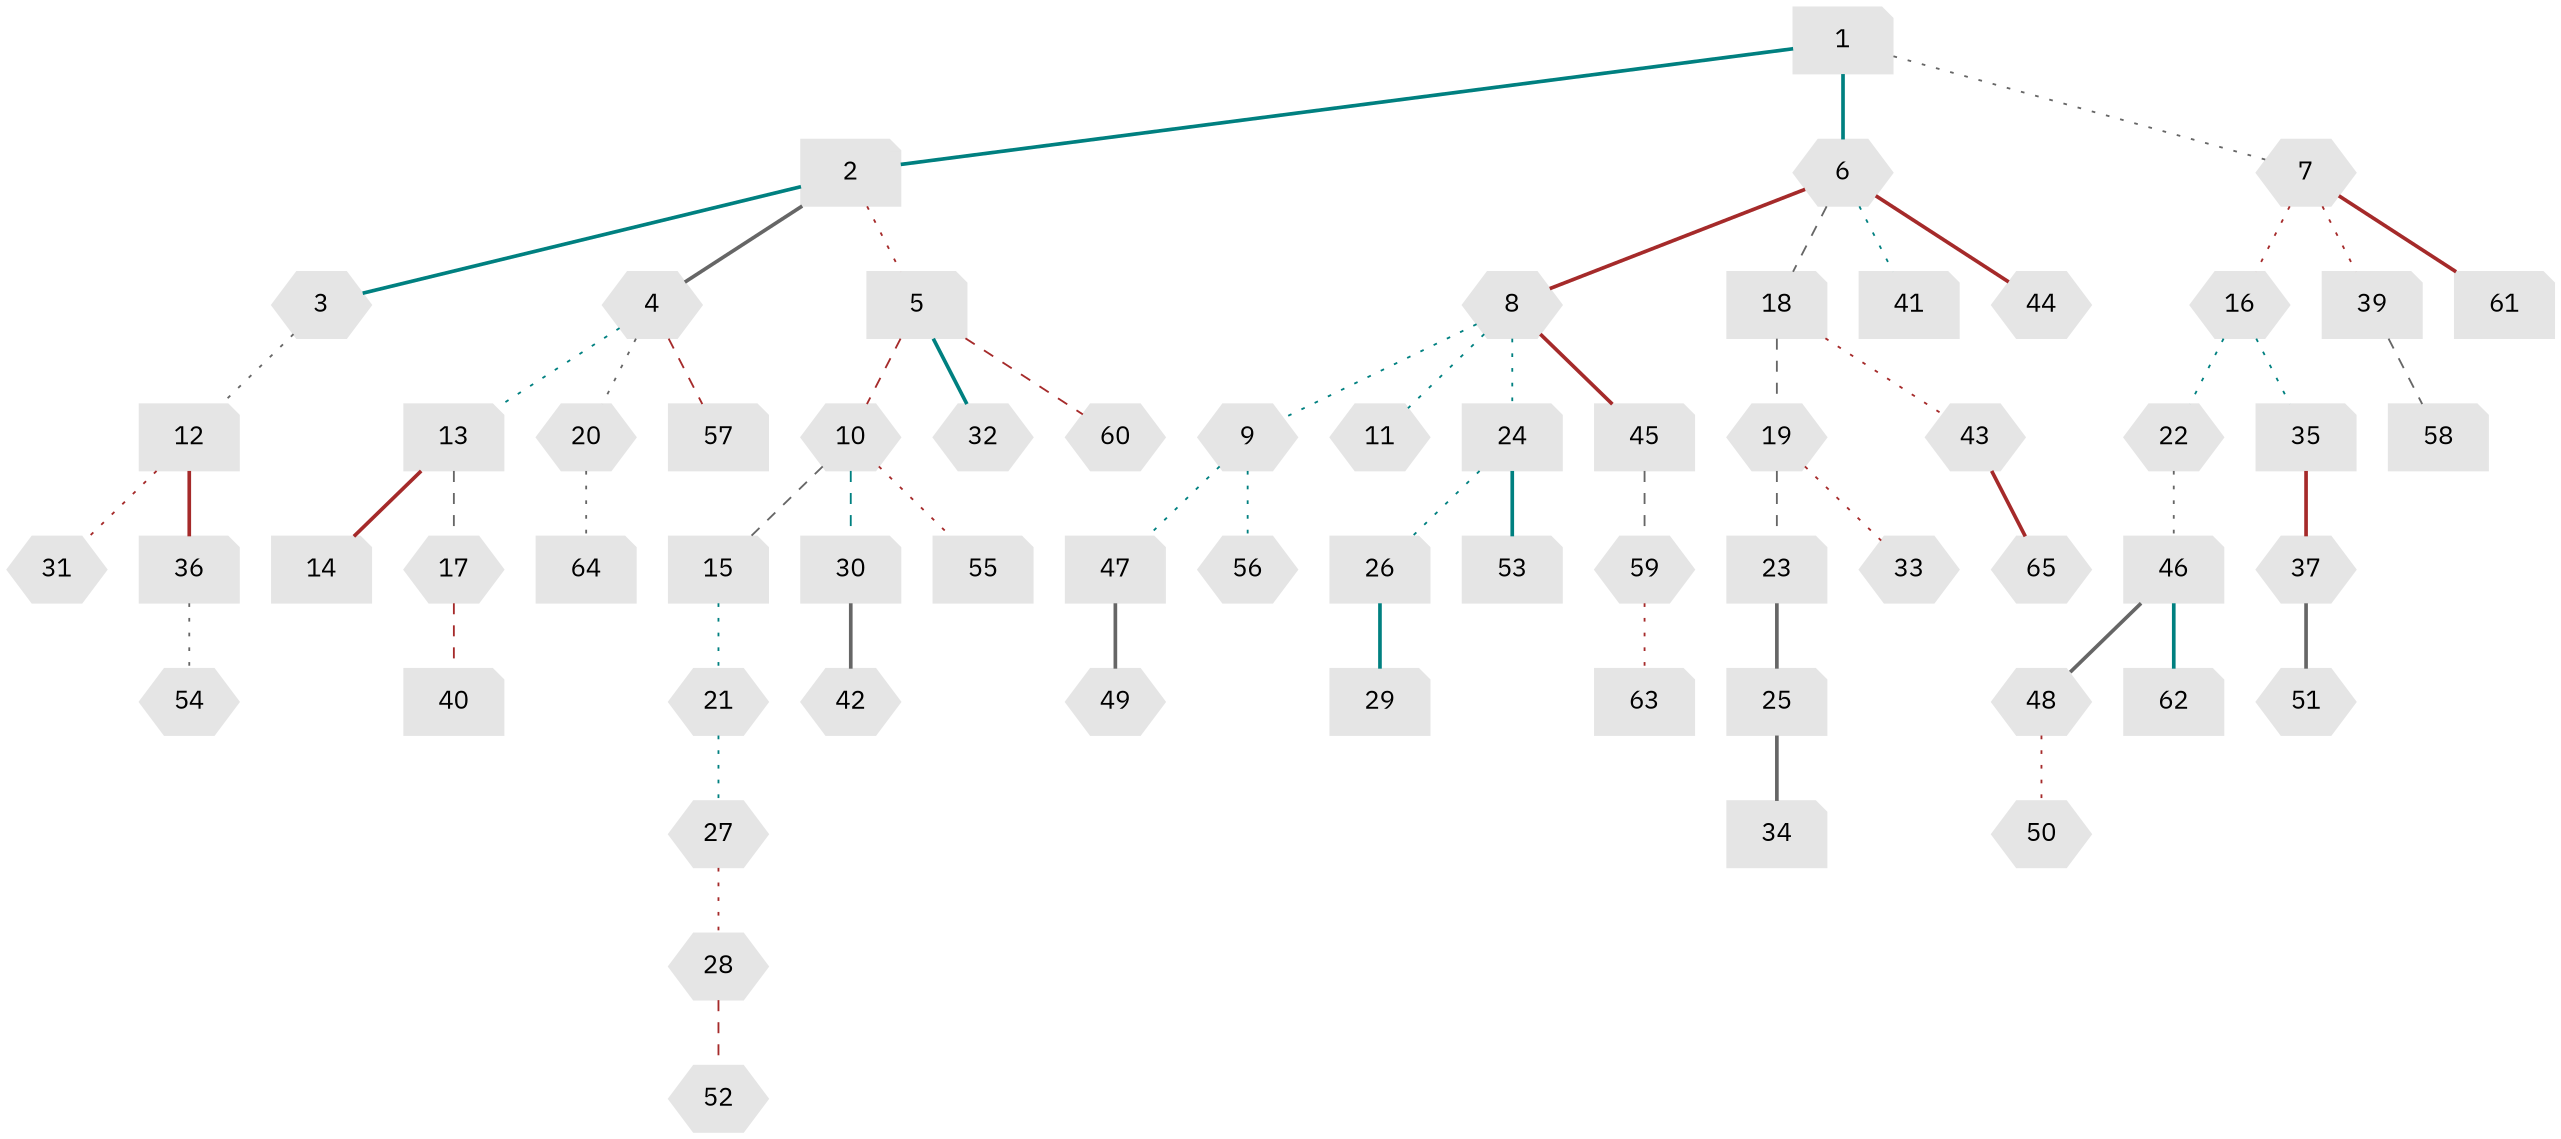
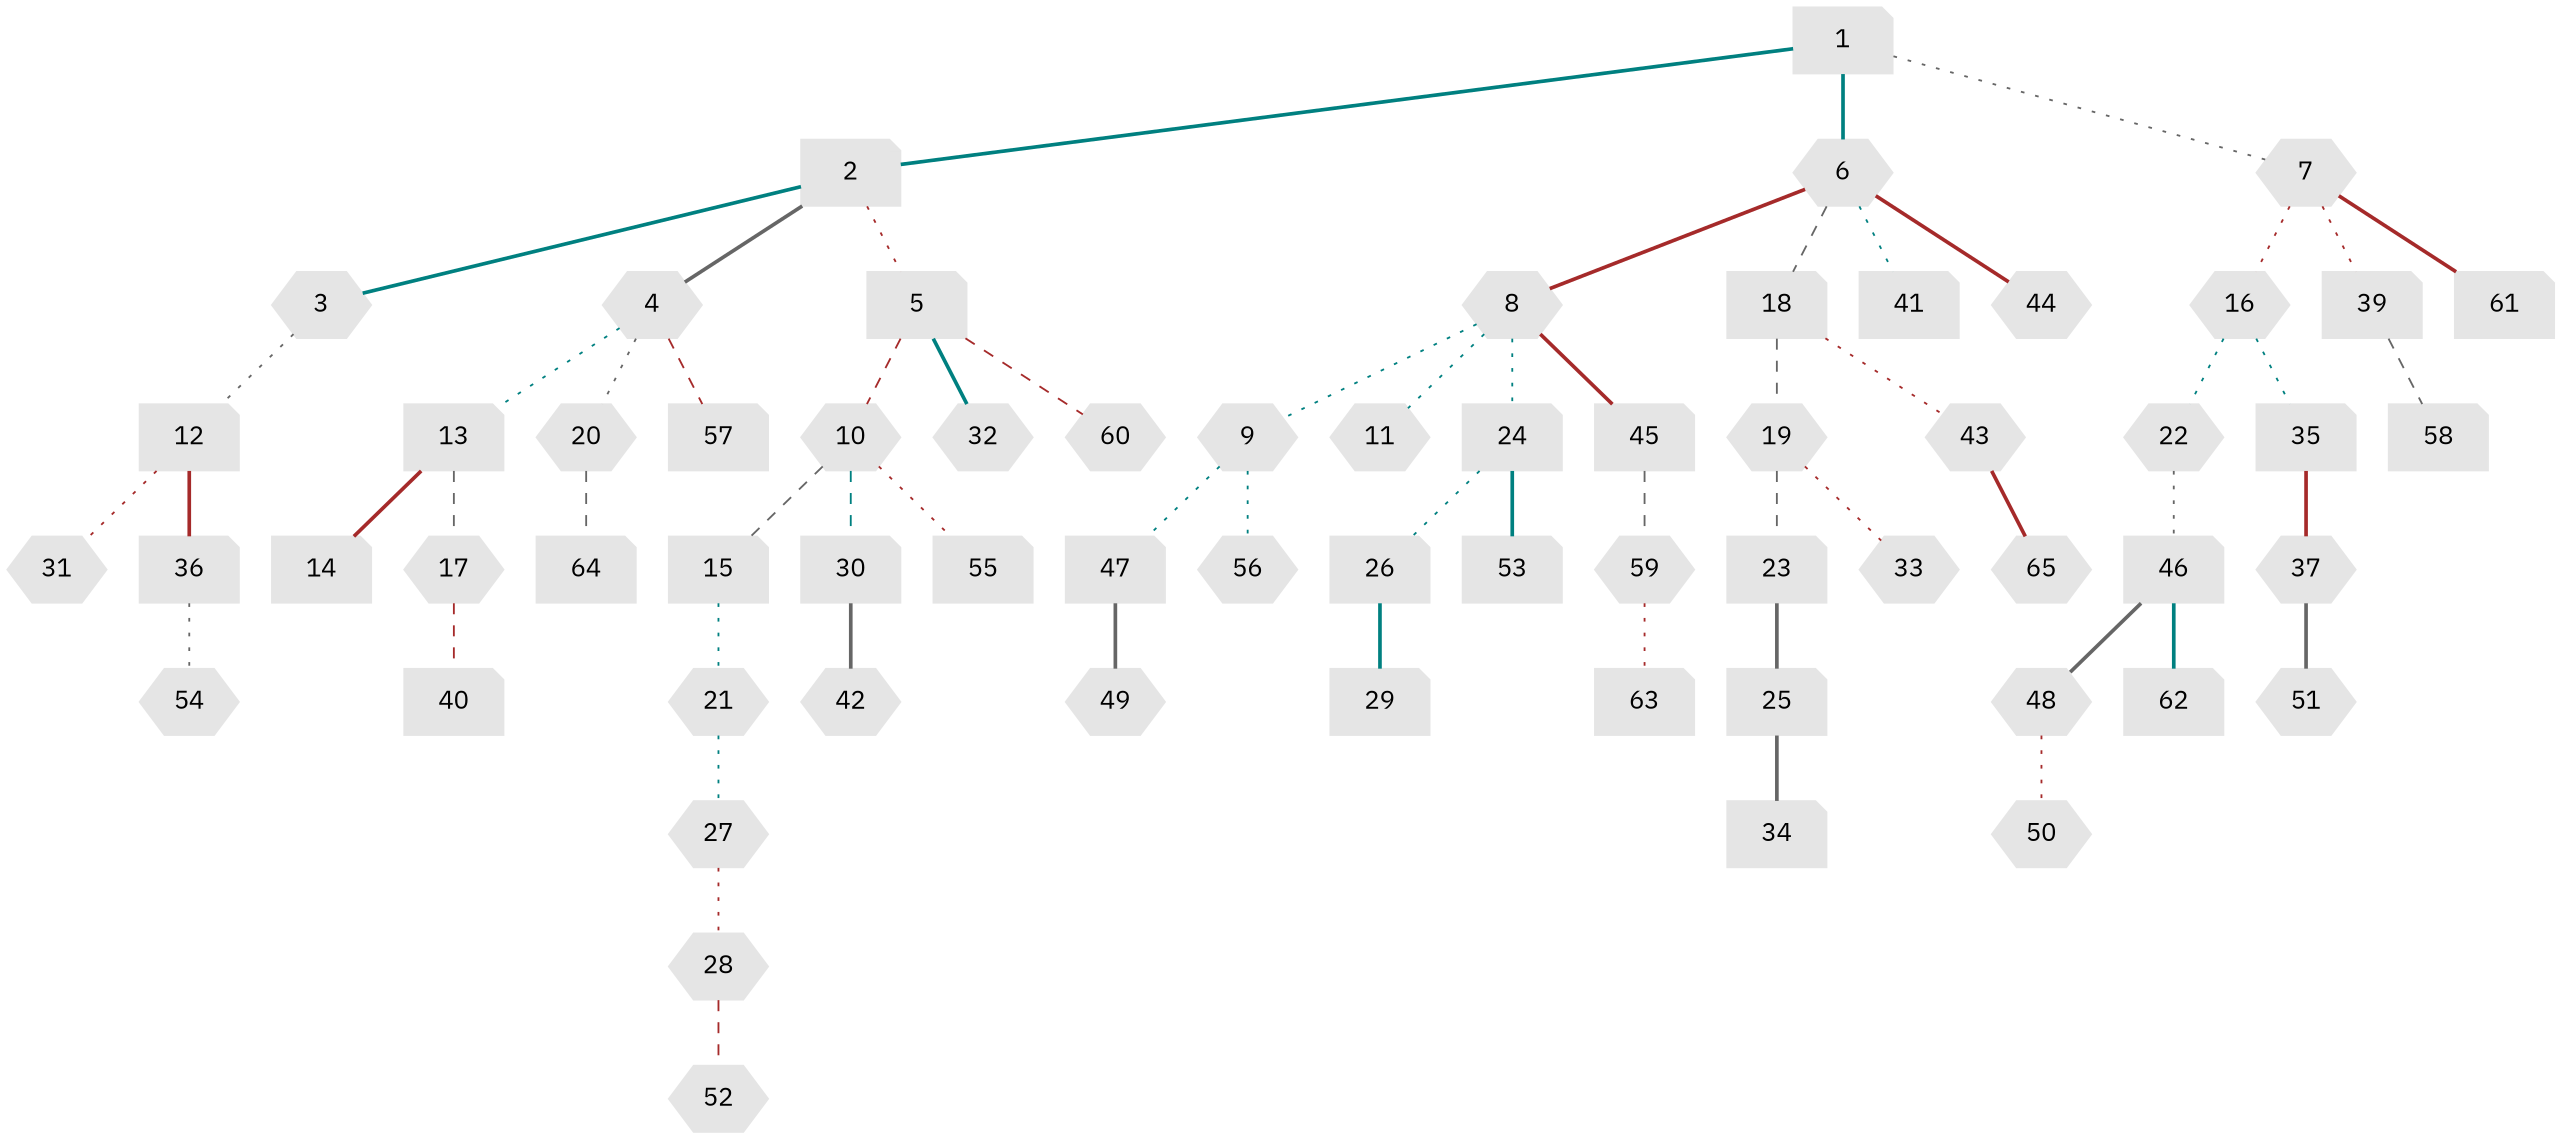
edge "20" -- "64": style dotted -> dashed
